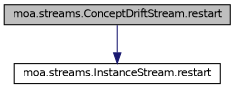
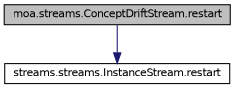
node "moa.streams.InstanceStream.restart": label "moa.streams.InstanceStream.restart" -> "streams.streams.InstanceStream.restart"
